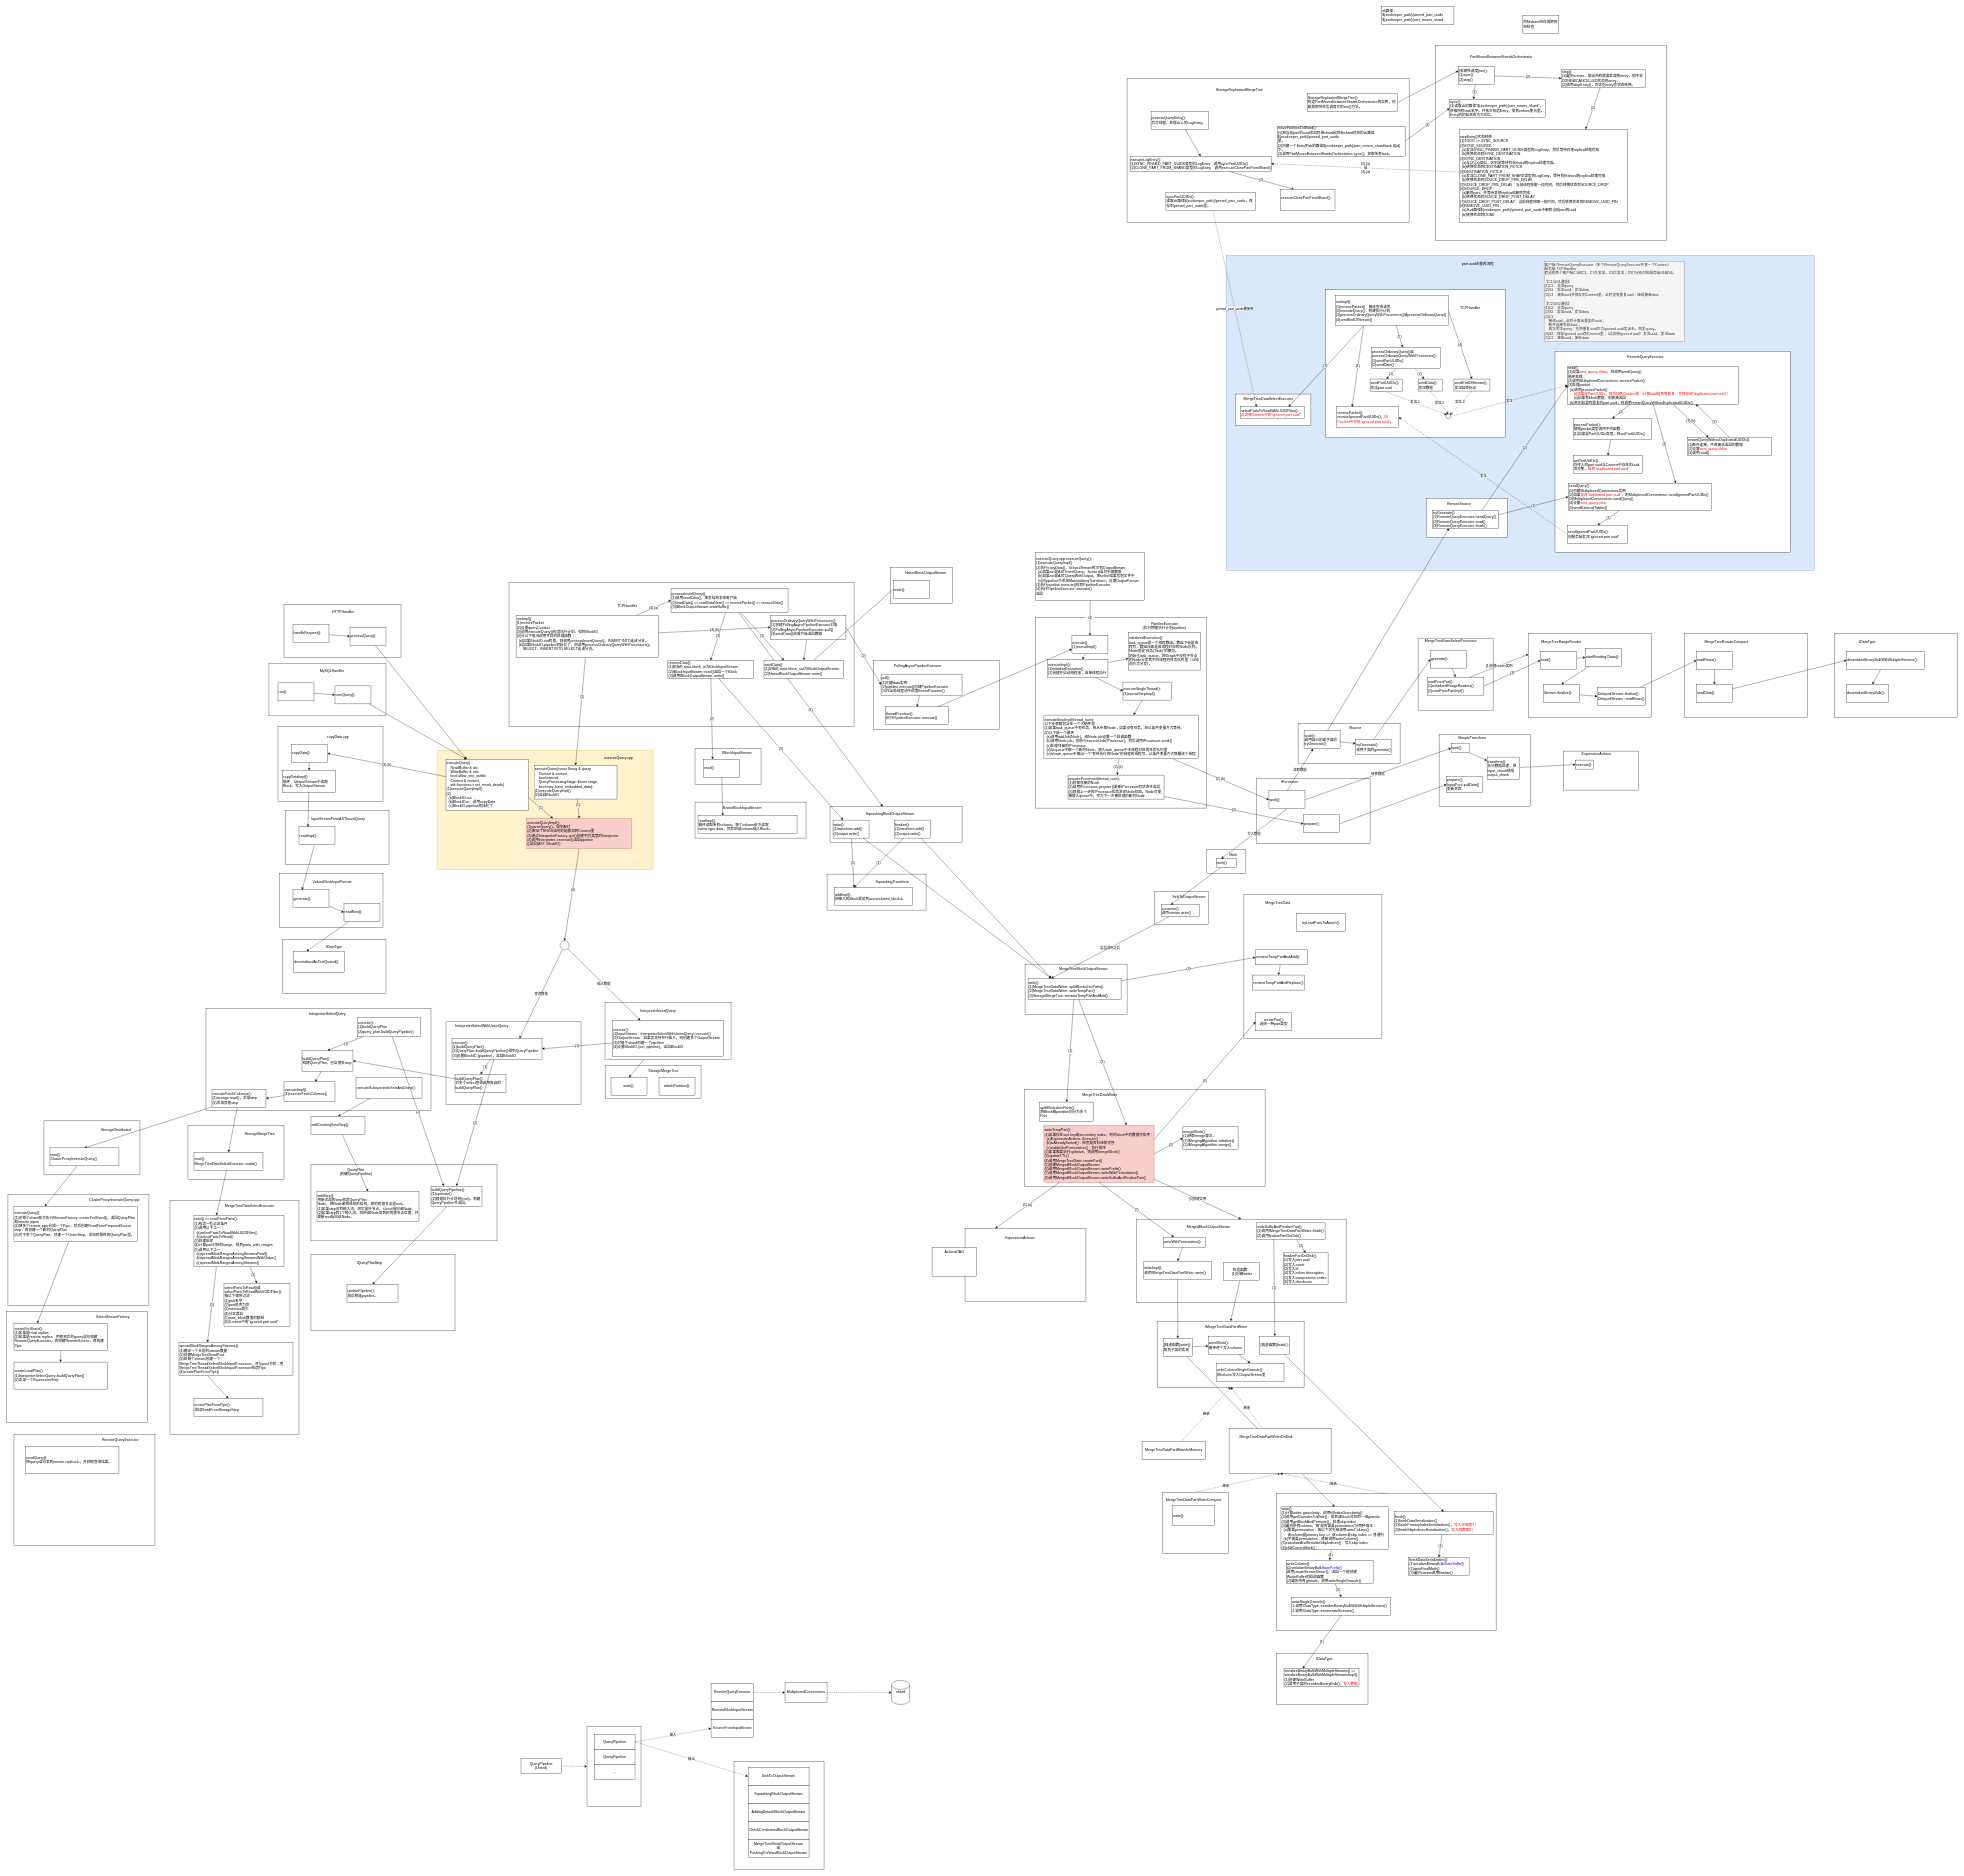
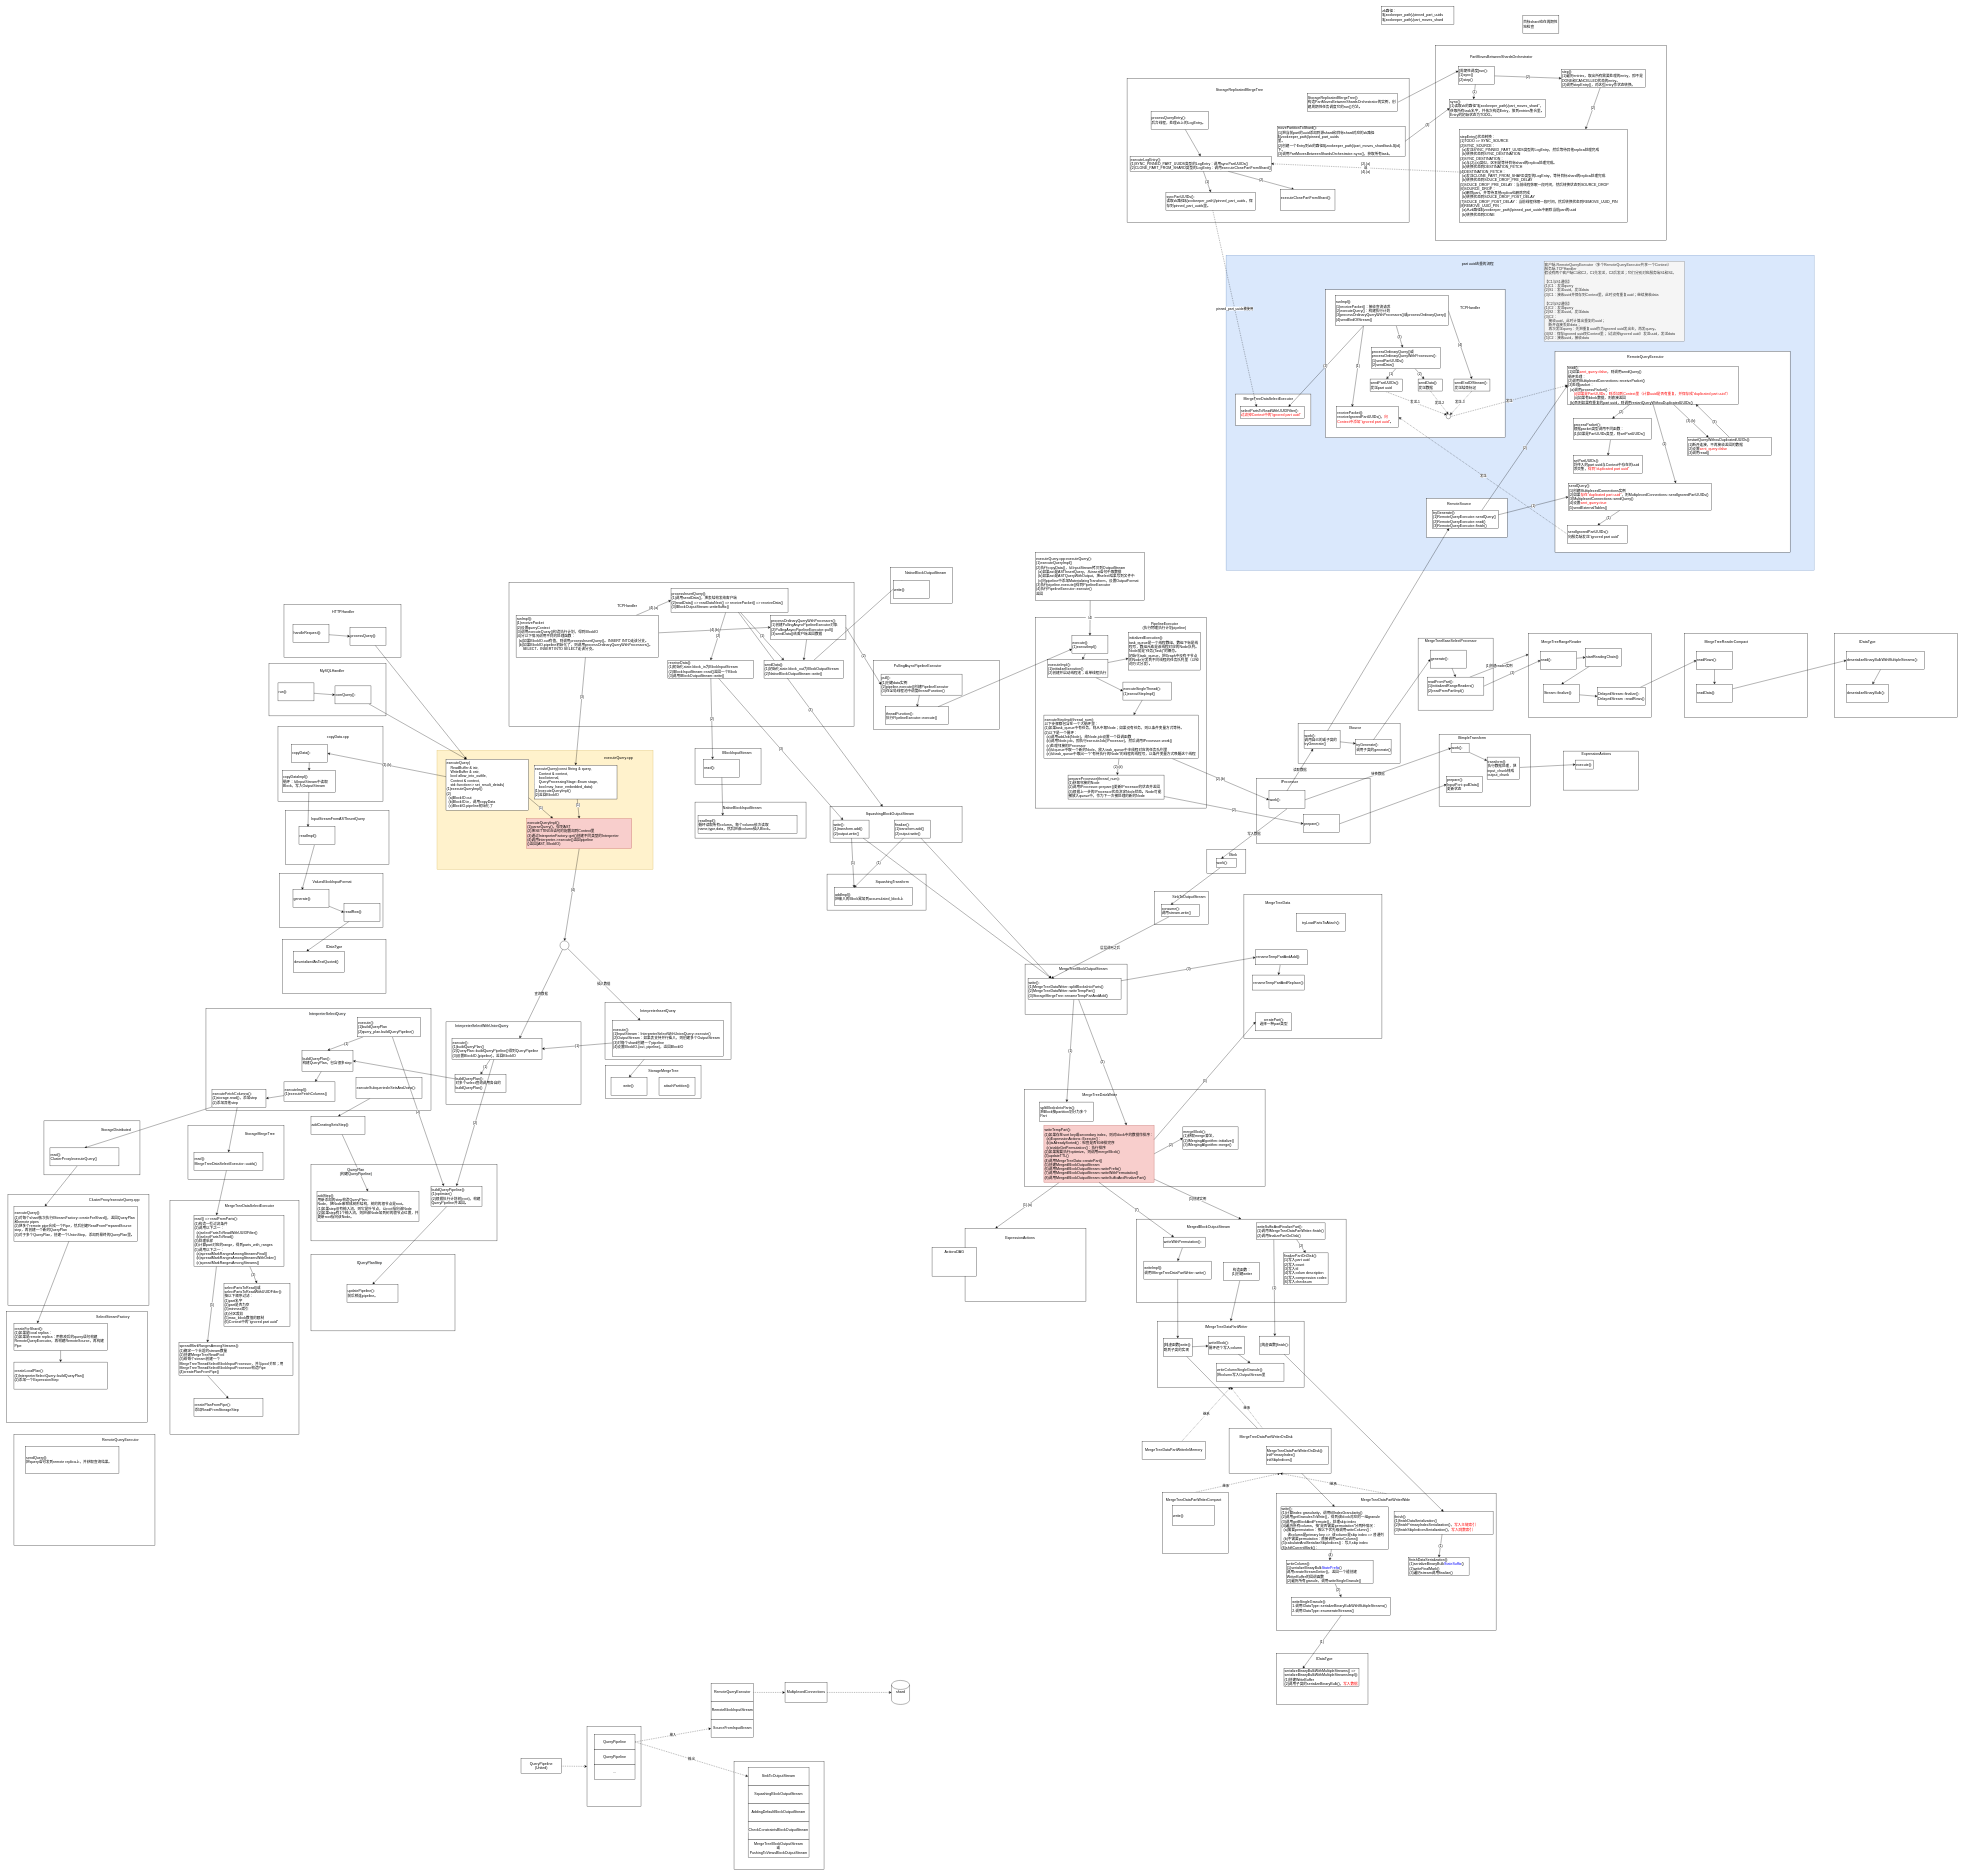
edge "executeLogEntry(): (1)SYNC_PINNED_PART_UUIDS类型的LogEntry：调用syncPartUUIDs() (2)CLONE_PART_FROM_SHARD类型的LogEntry：调用executeClonePartFromShard()" -> "syncPartUUIDs(): 读取zk路径${zookeeper_path}/pinned_part_uuids，保存到pinned_part_uuids里。": added, label "(1)"
node "MergeTreeDataPartWriterOnDisk(): initPrimaryIndex() initSkipIndices()": added
node "MergeTreeDataPartWriterWide": added
